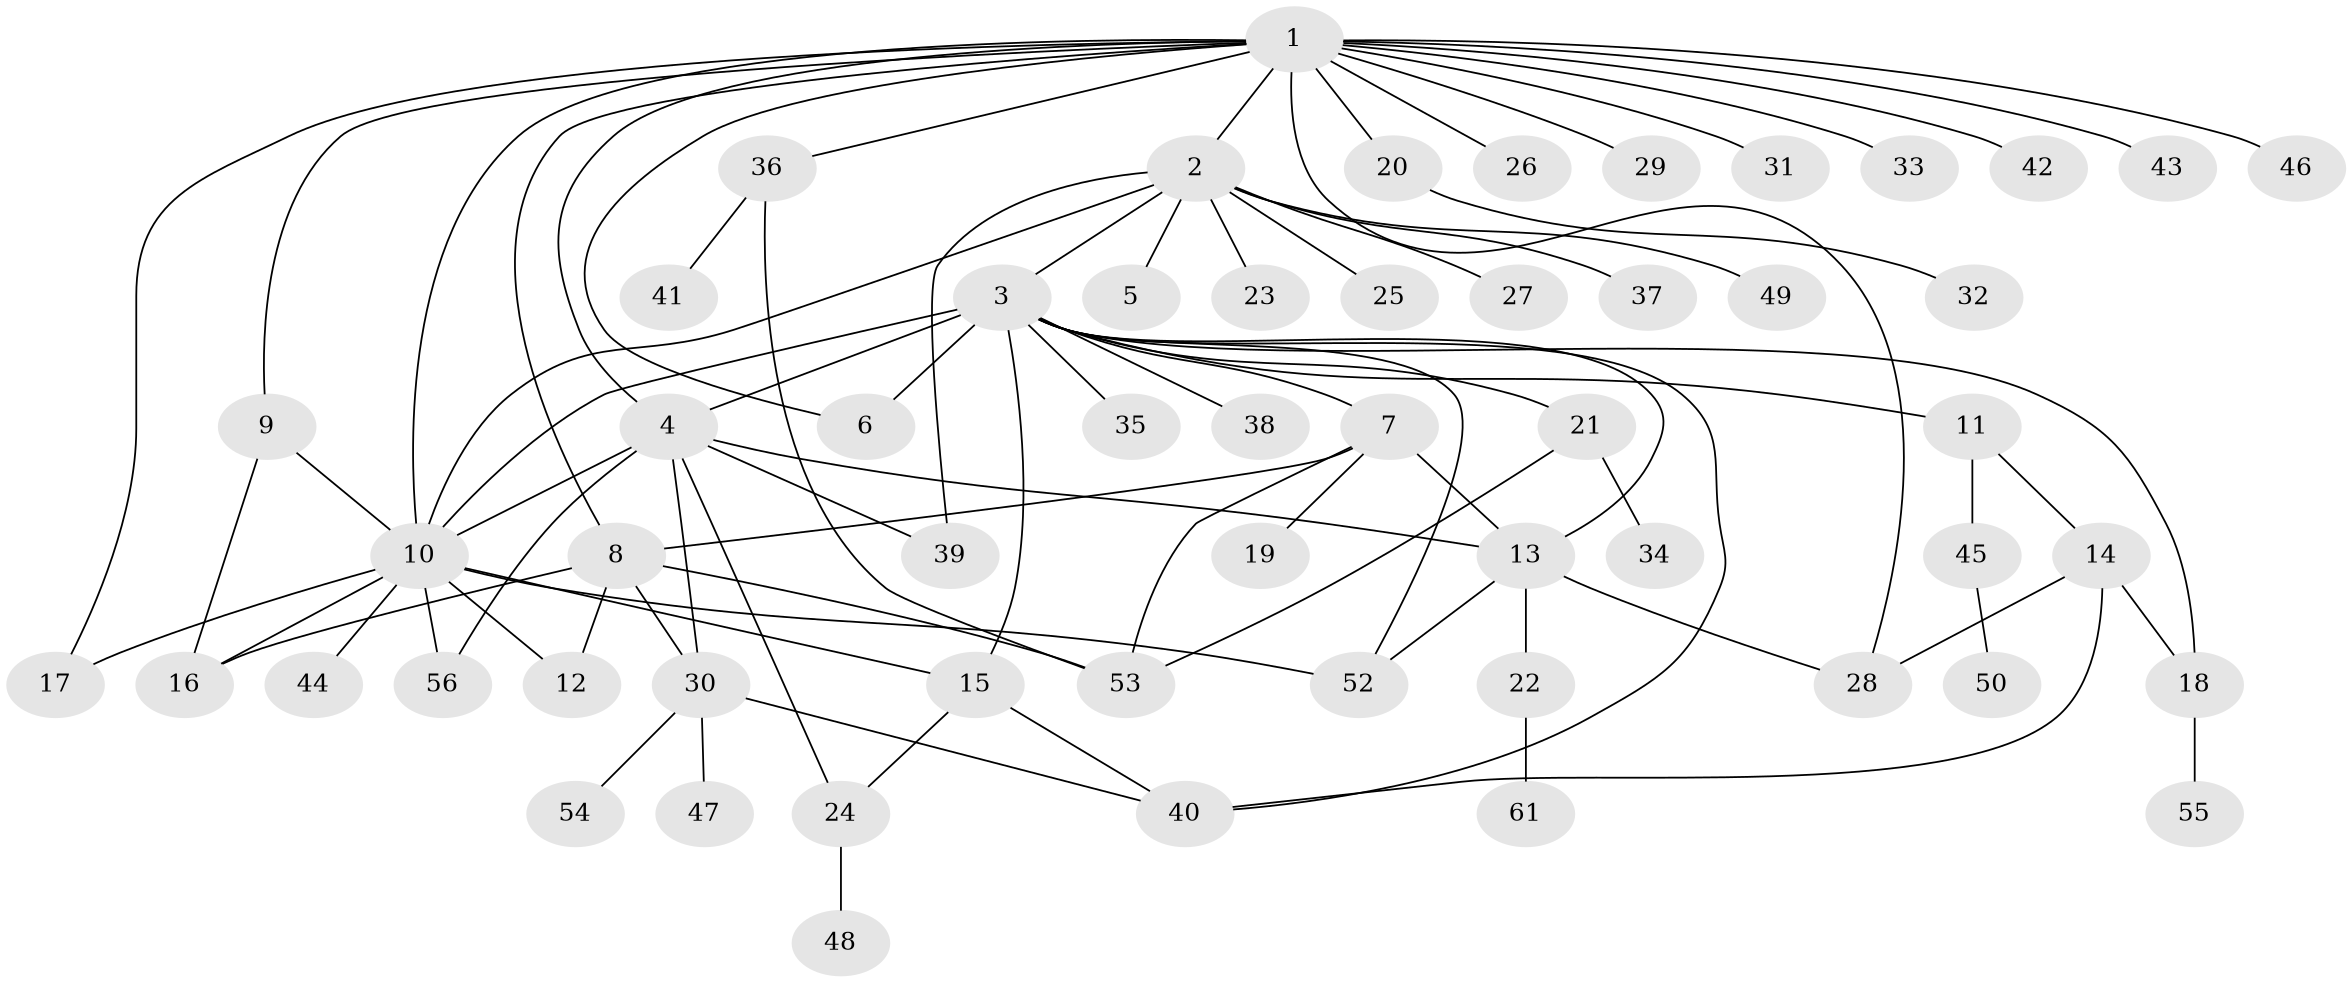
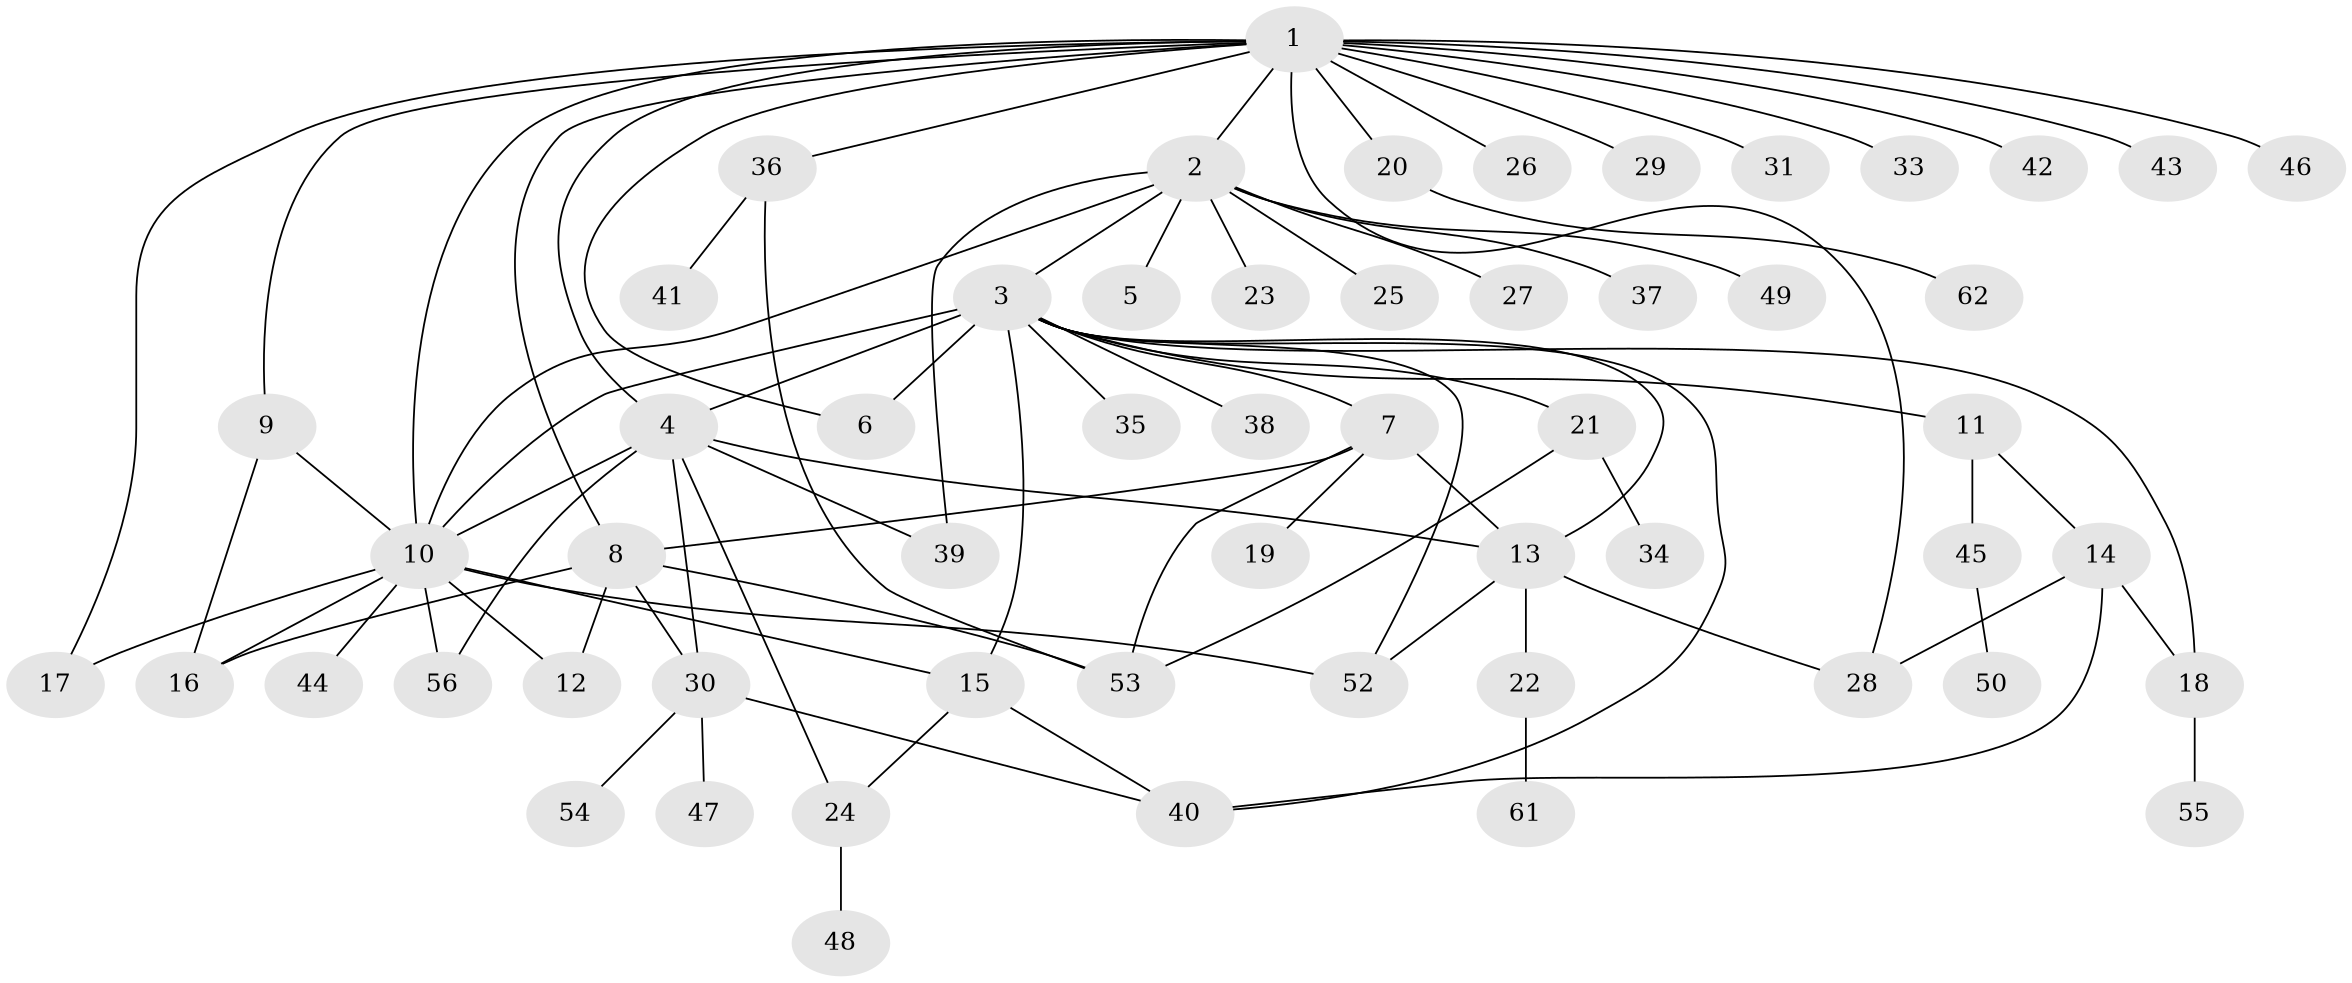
node "32": label "32" -> "62"
